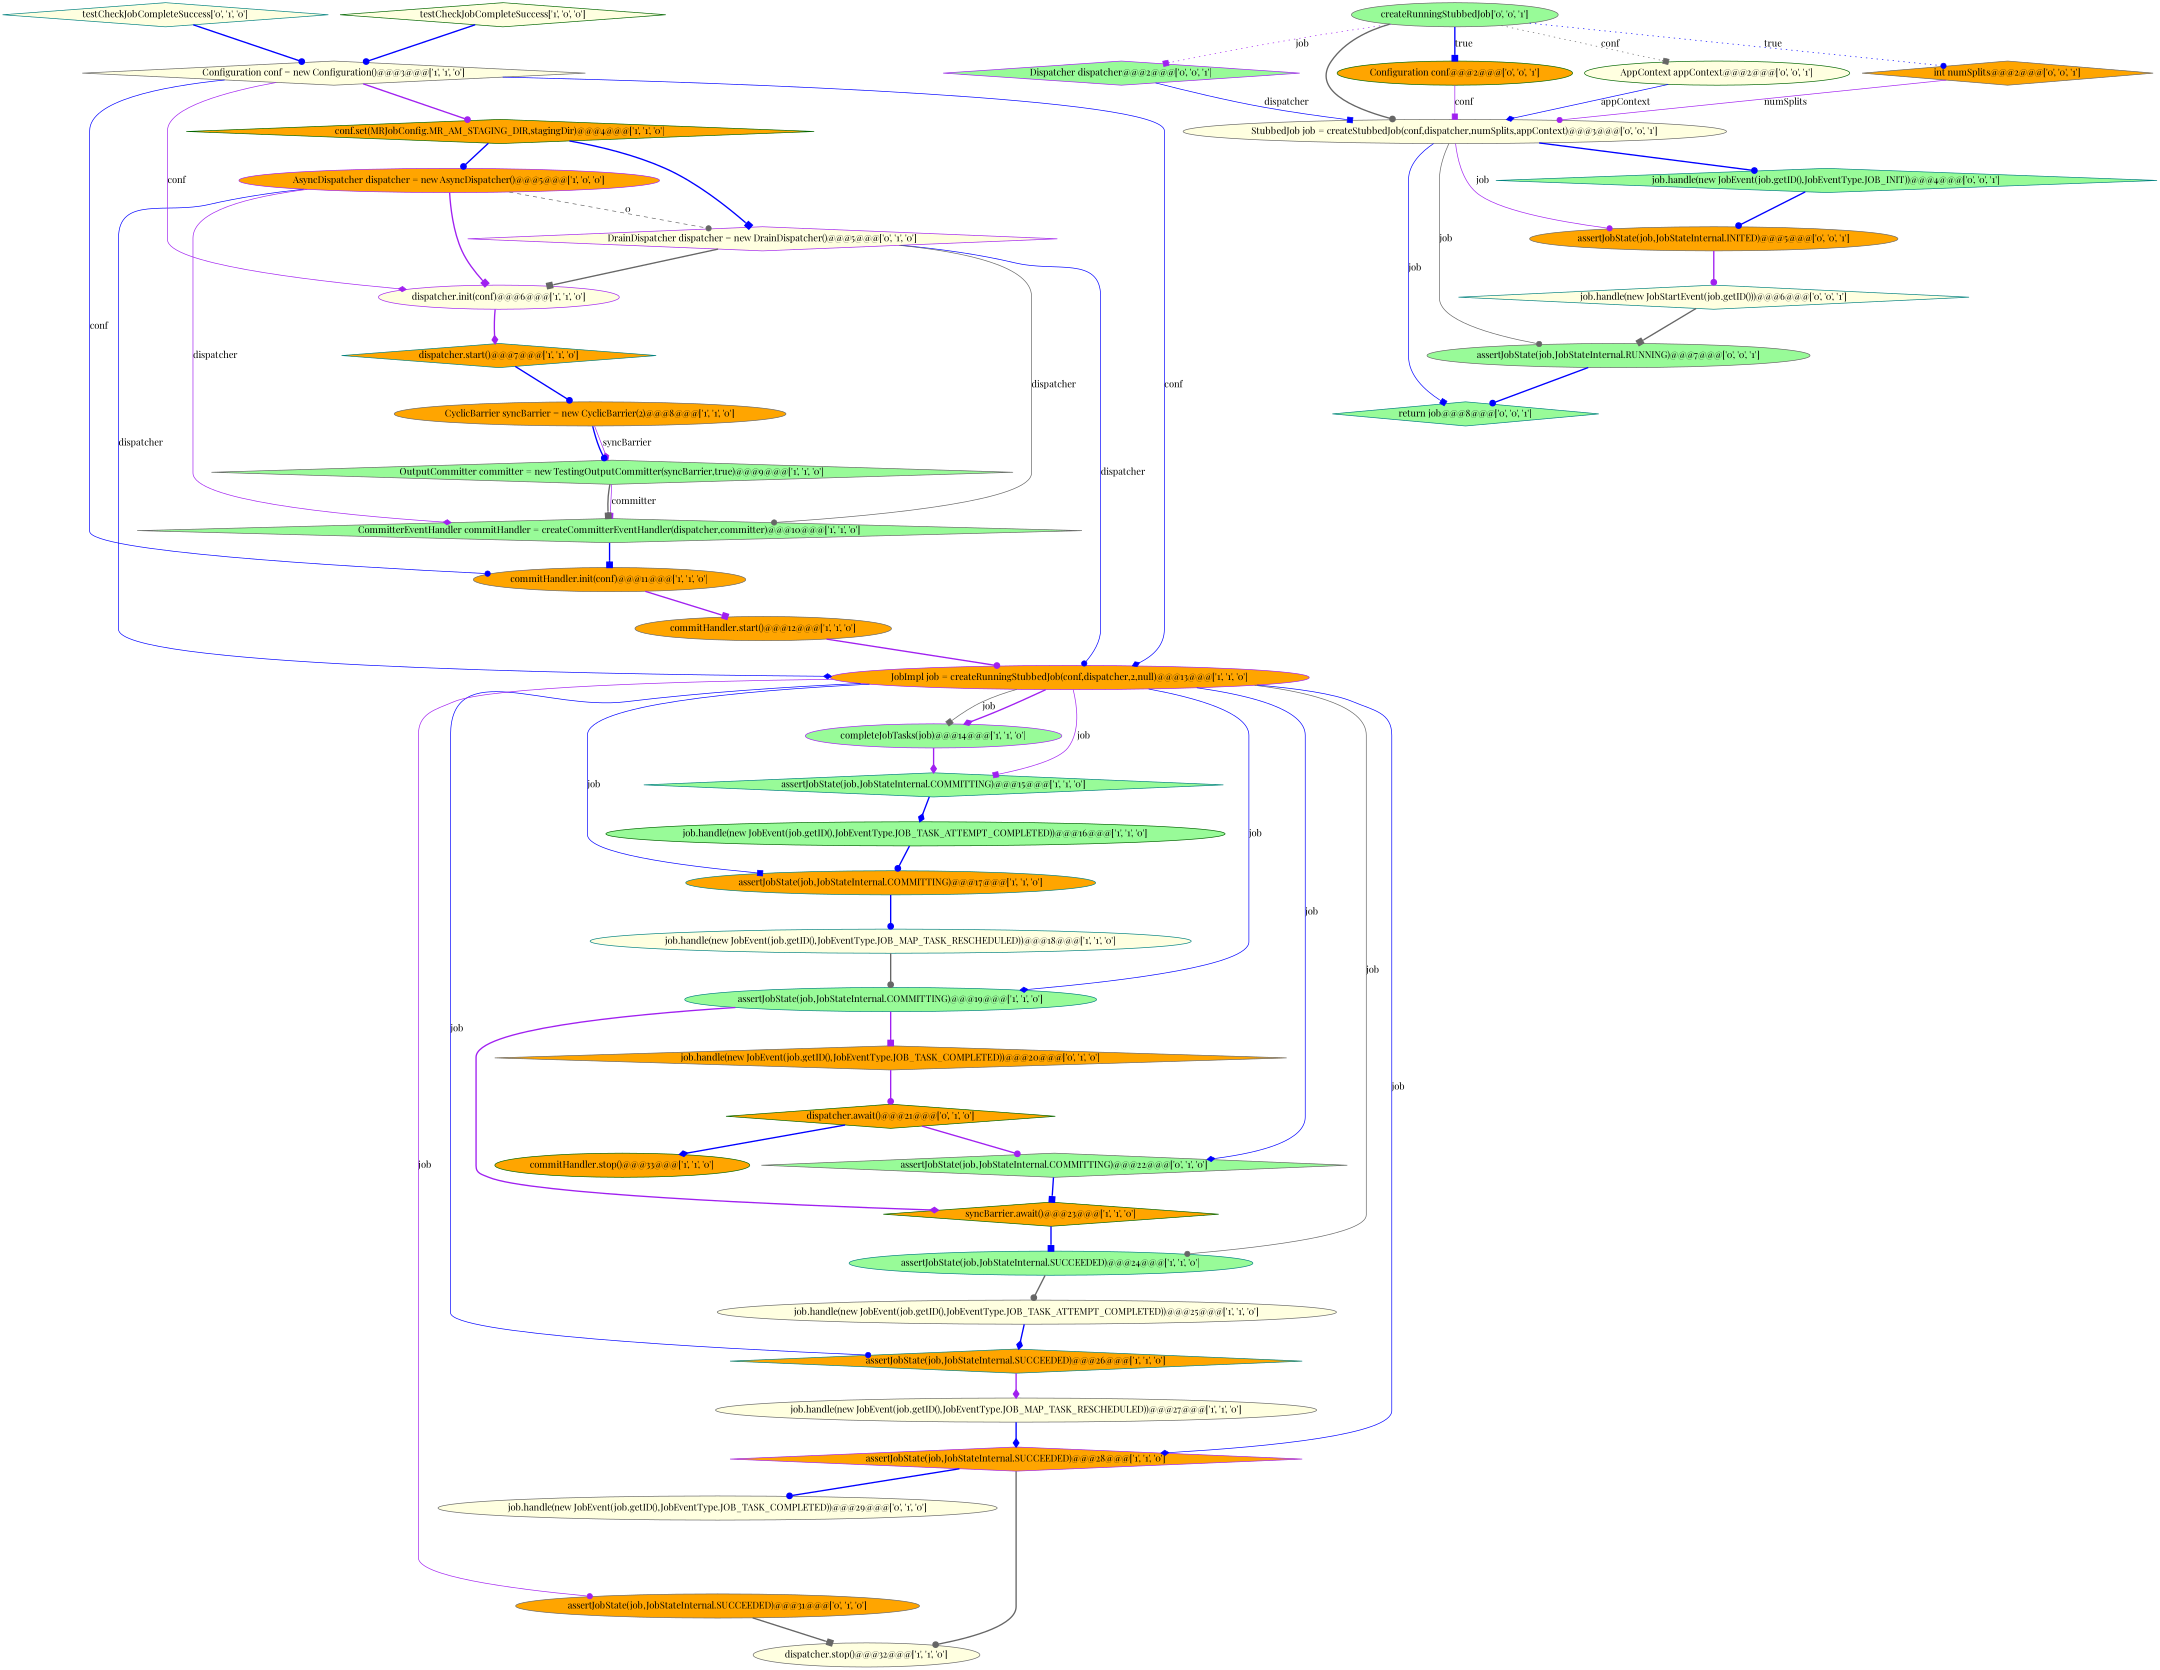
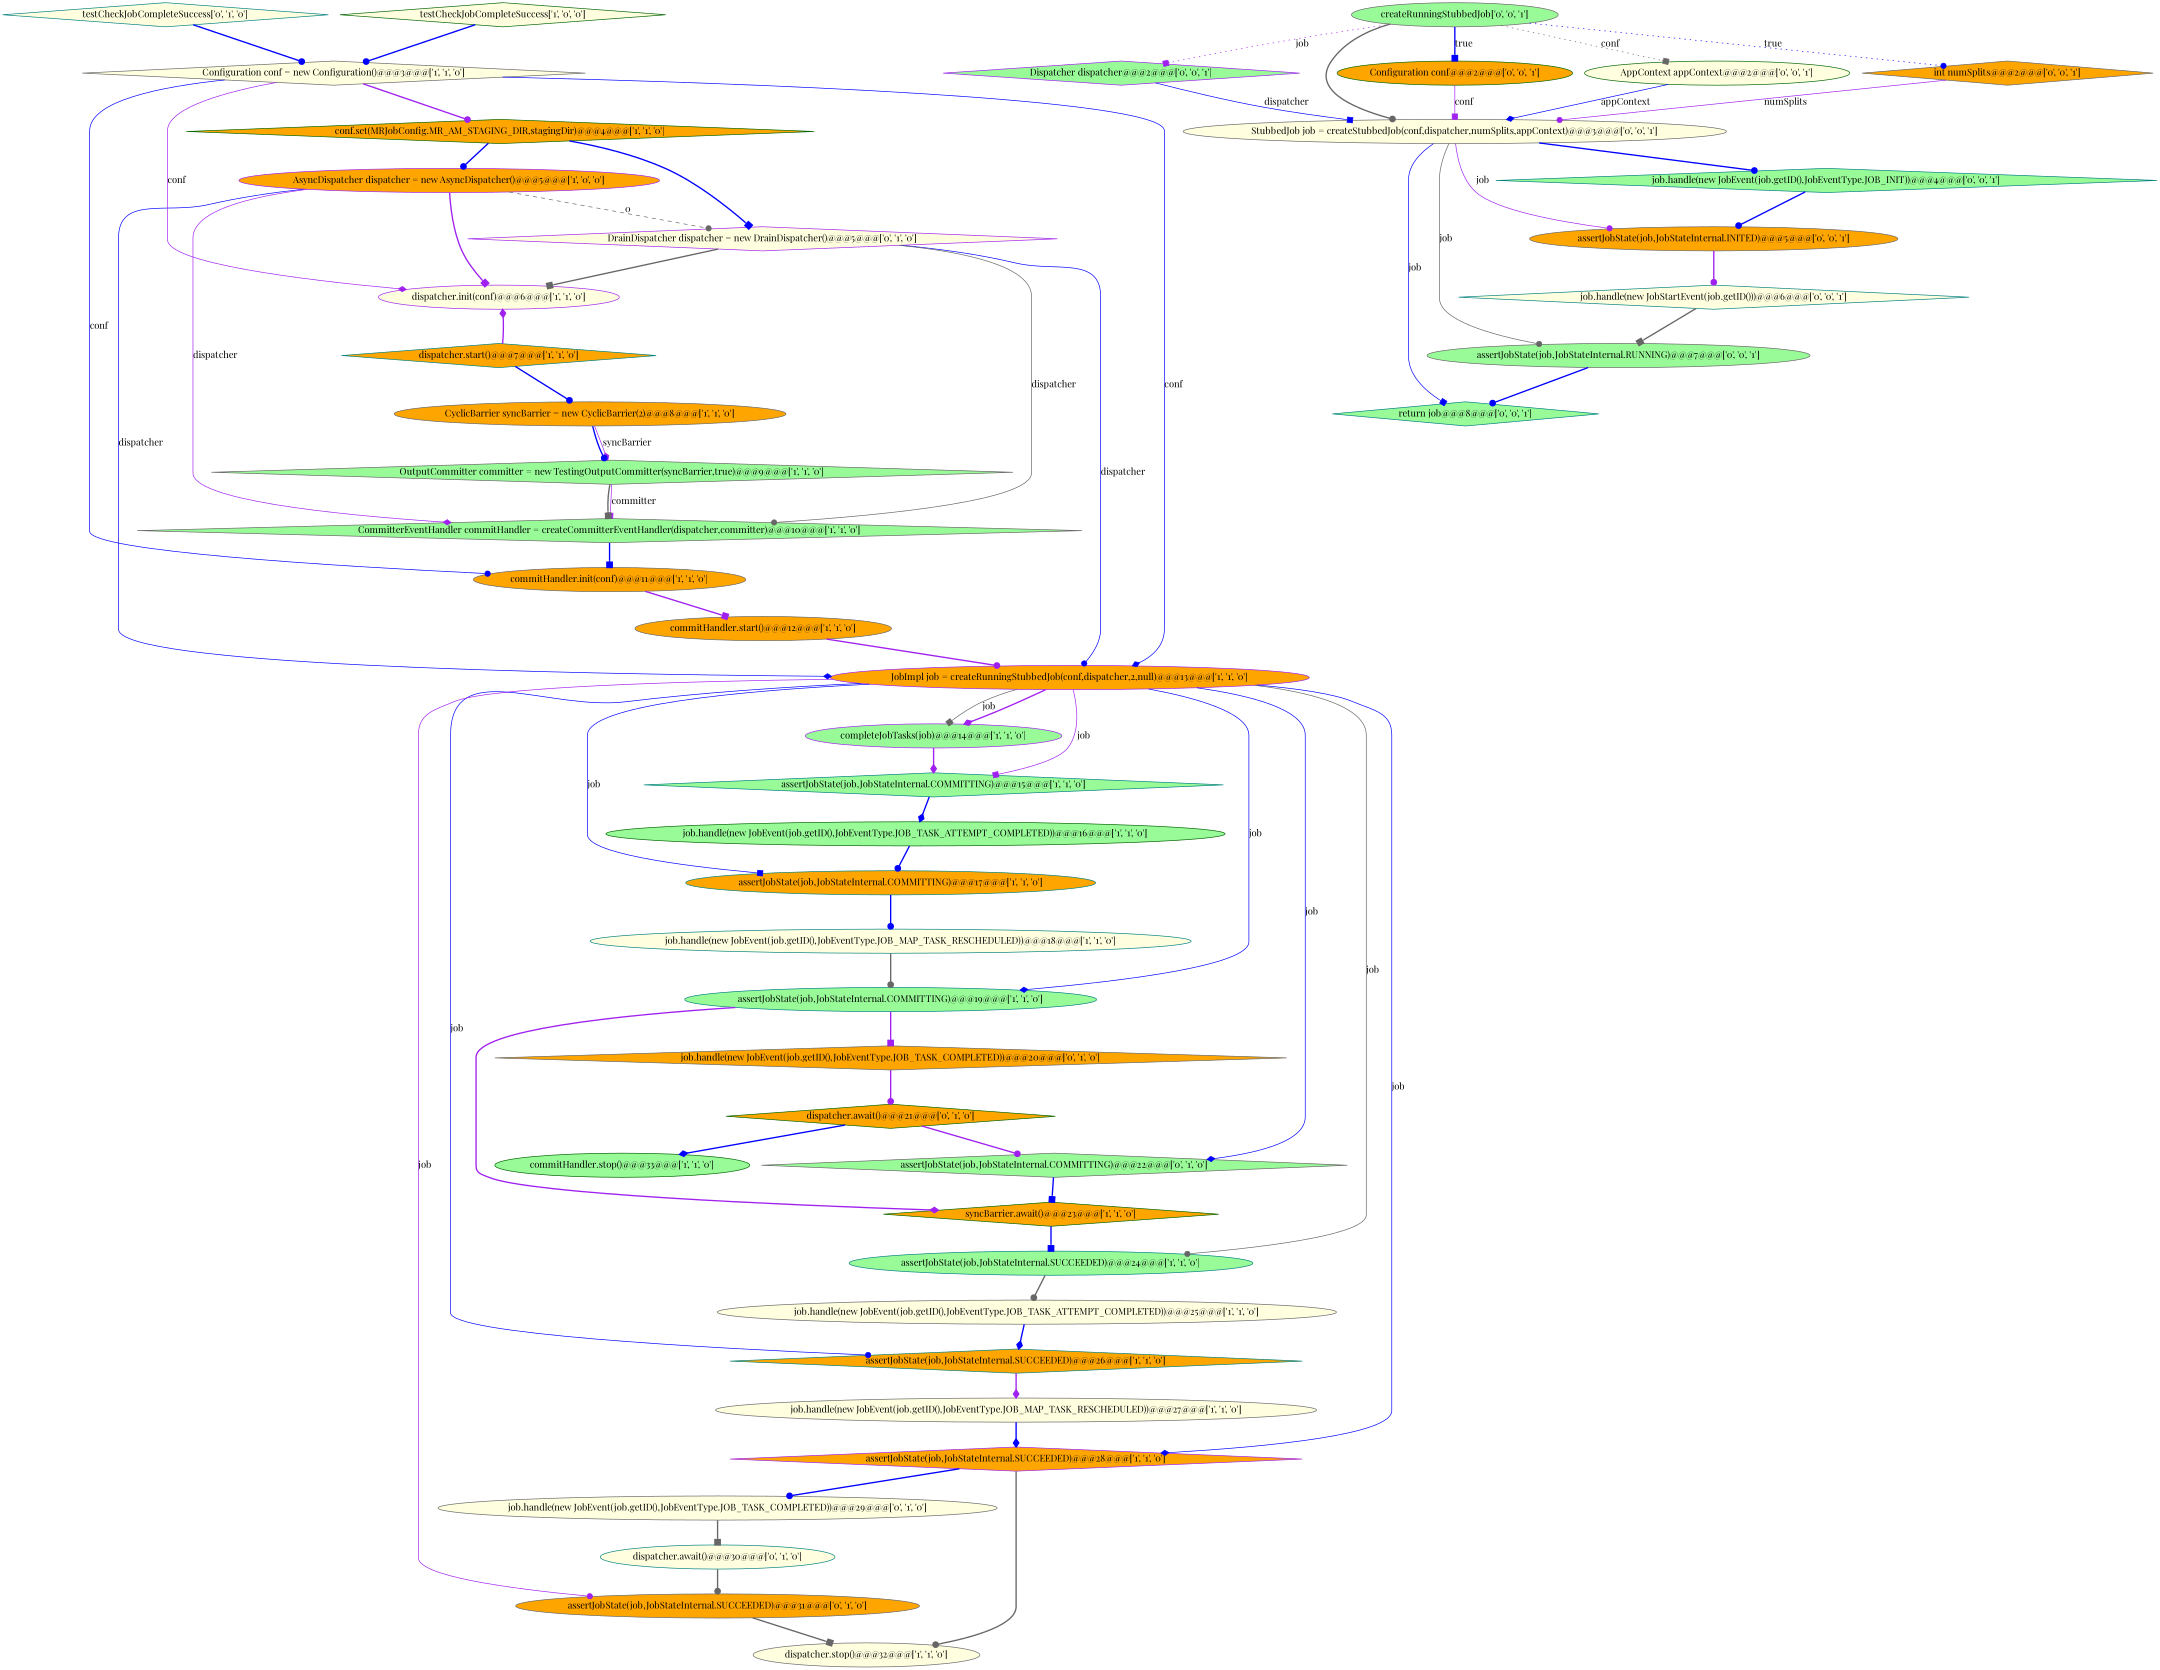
edge "dispatcher.init(conf)@@@6@@@['1', '1', '0']" -> "dispatcher.start()@@@7@@@['1', '1', '0']": reversed
node "commitHandler.stop()@@@33@@@['1', '1', '0']": fillcolor orange -> palegreen
node "dispatcher.await()@@@30@@@['0', '1', '0']": added
